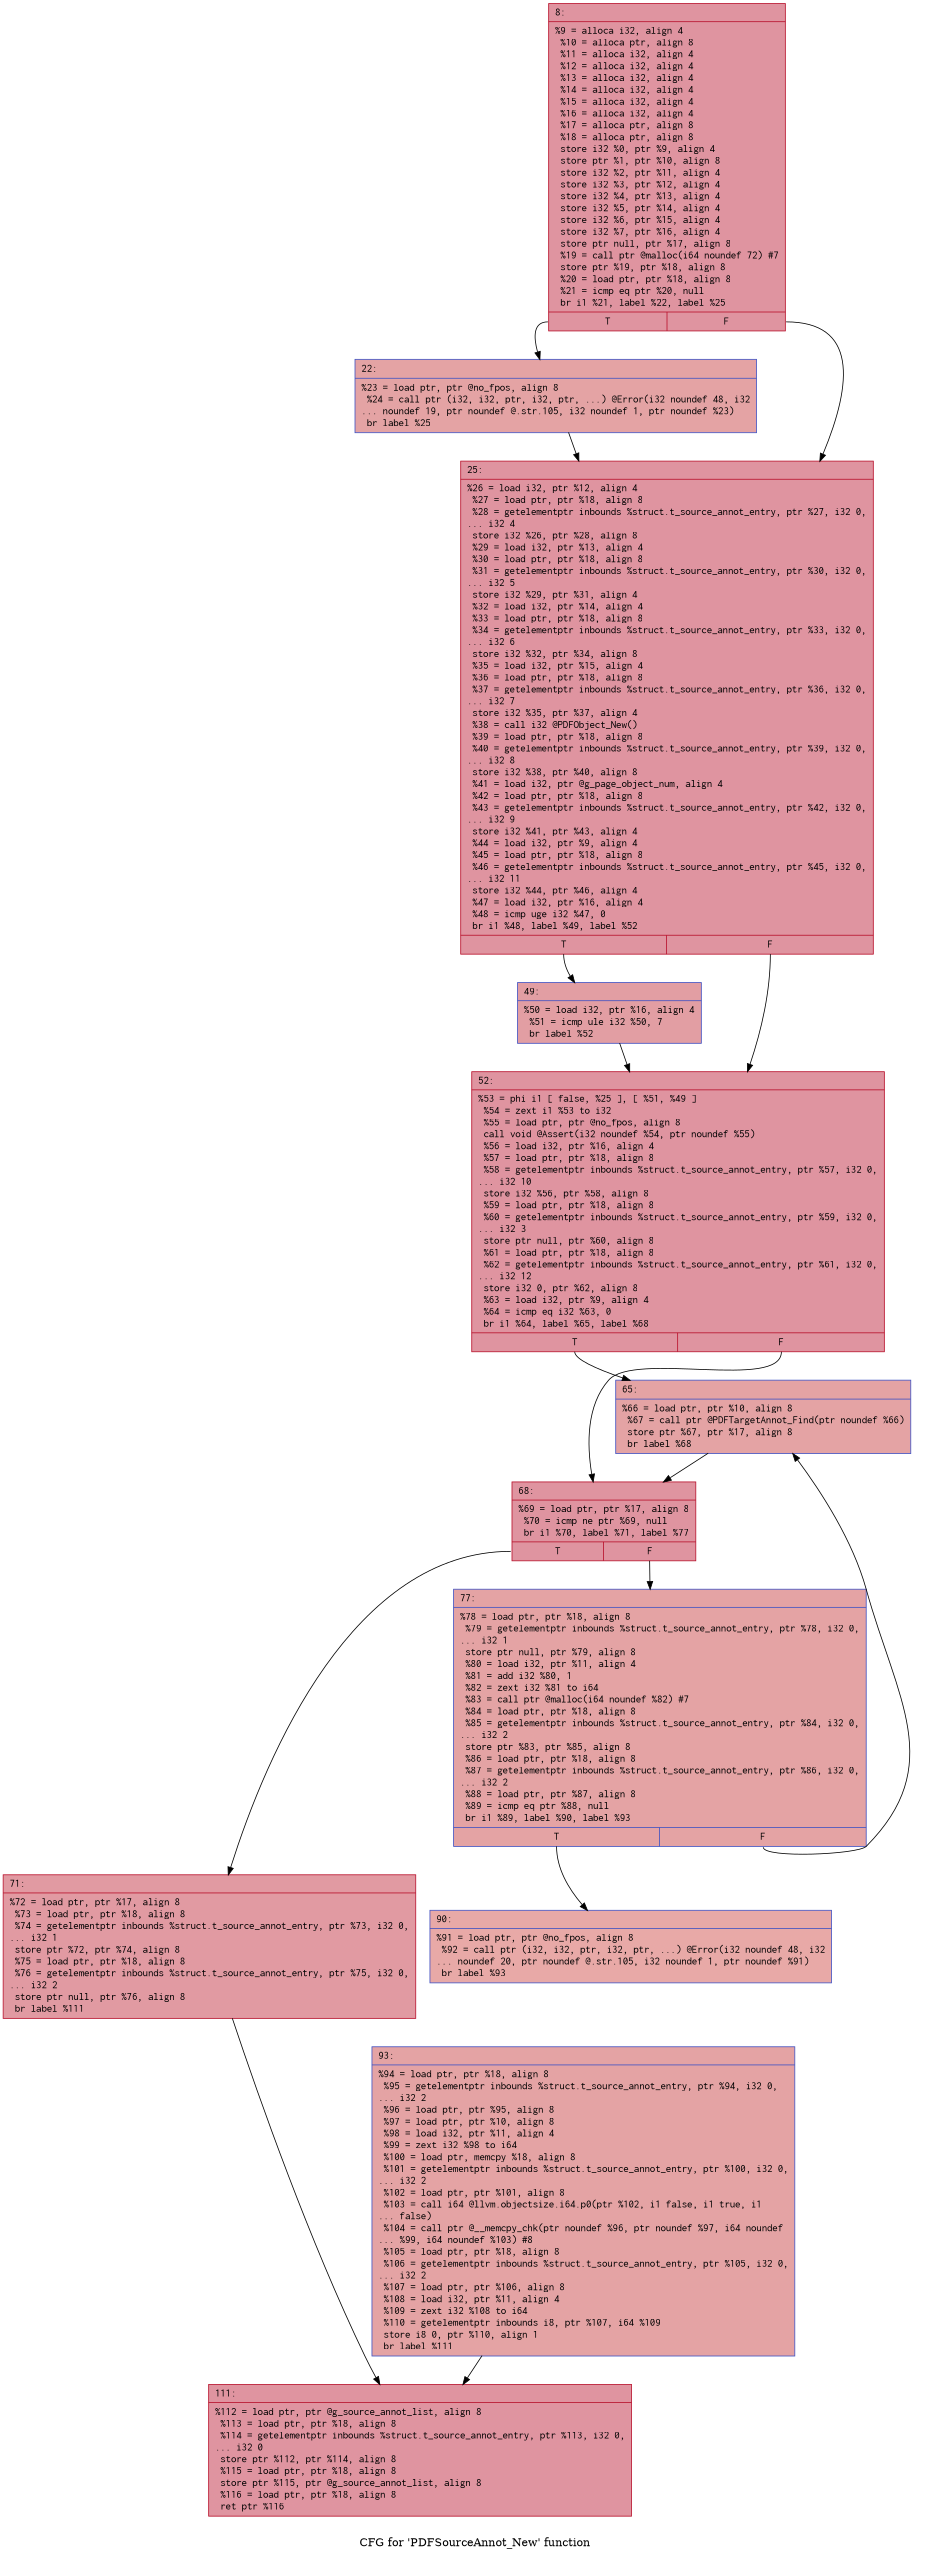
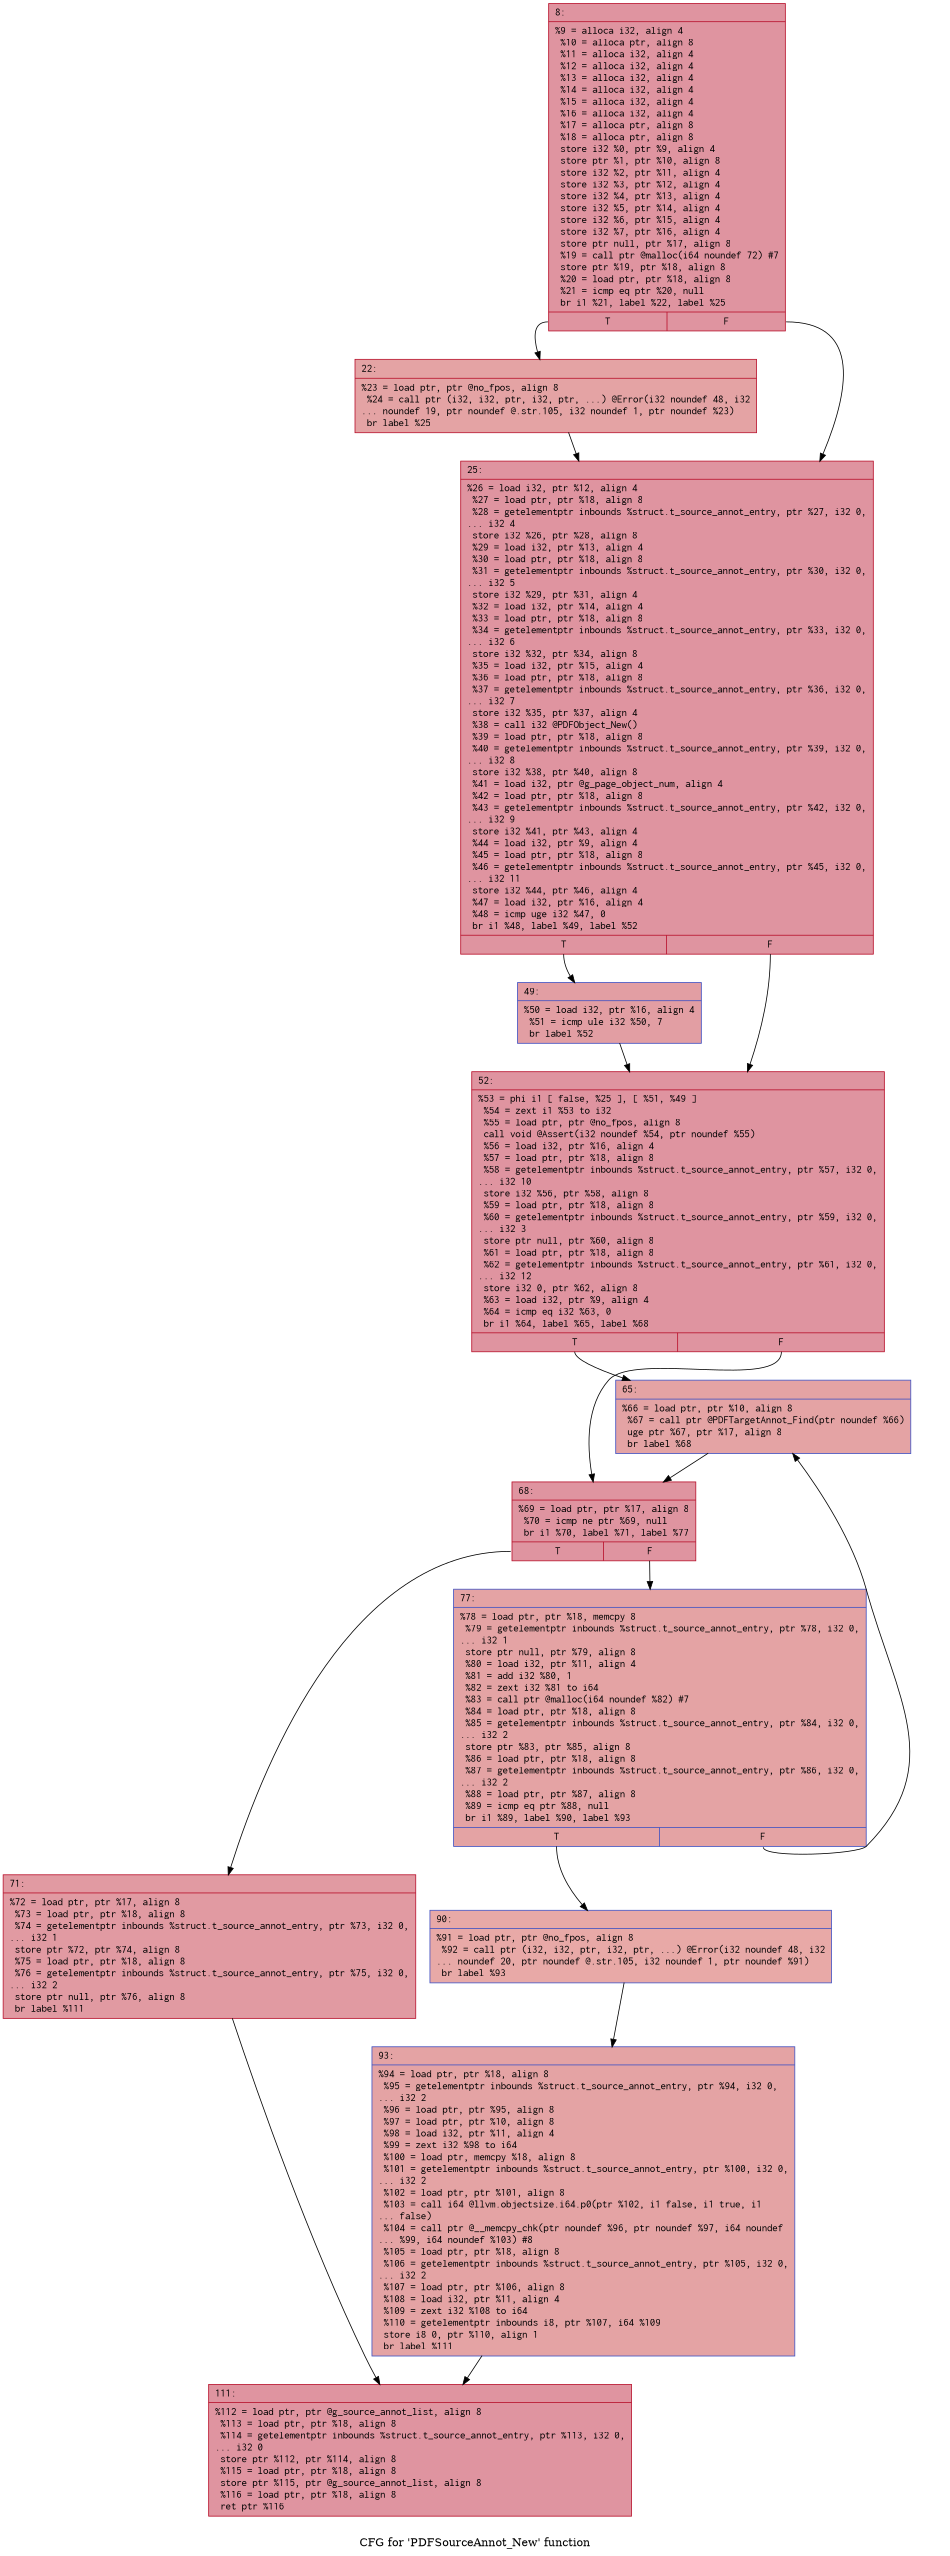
node "22:": color #3d50c3ff -> #b70d28ff
node "65:": text "store ptr %67, ptr %17, align 8" -> "uge ptr %67, ptr %17, align 8"
node "77:": text "%78 = load ptr, ptr %18, align 8" -> "%78 = load ptr, ptr %18, memcpy 8"
edge "90:" -> "93:": added
